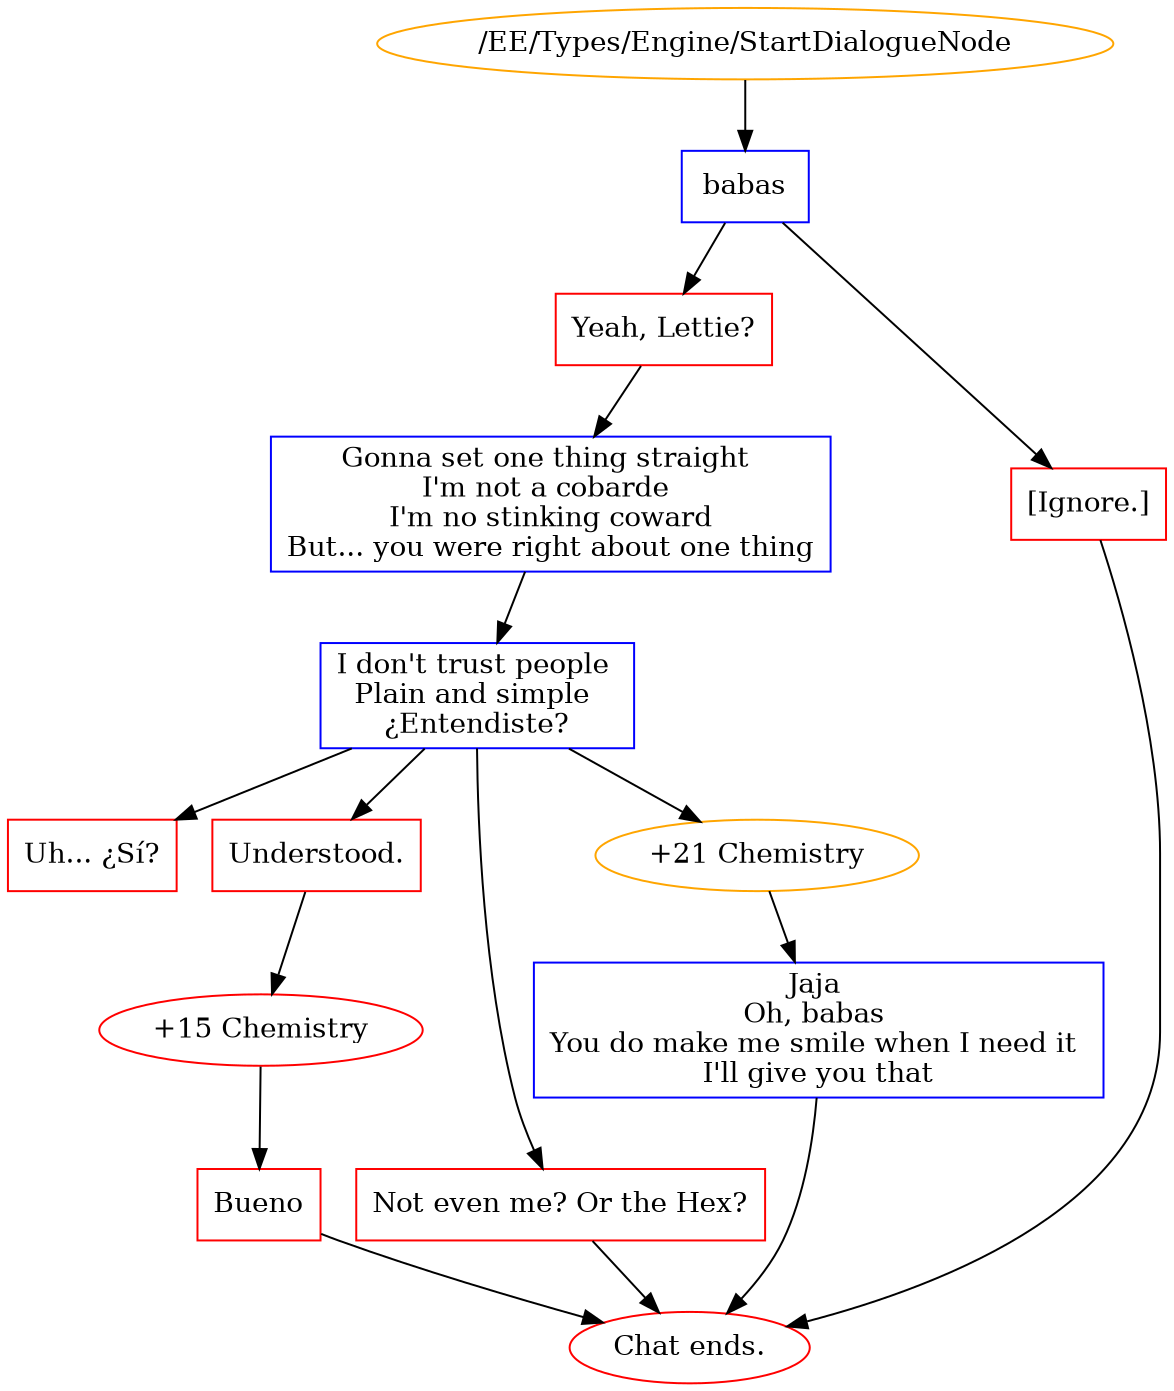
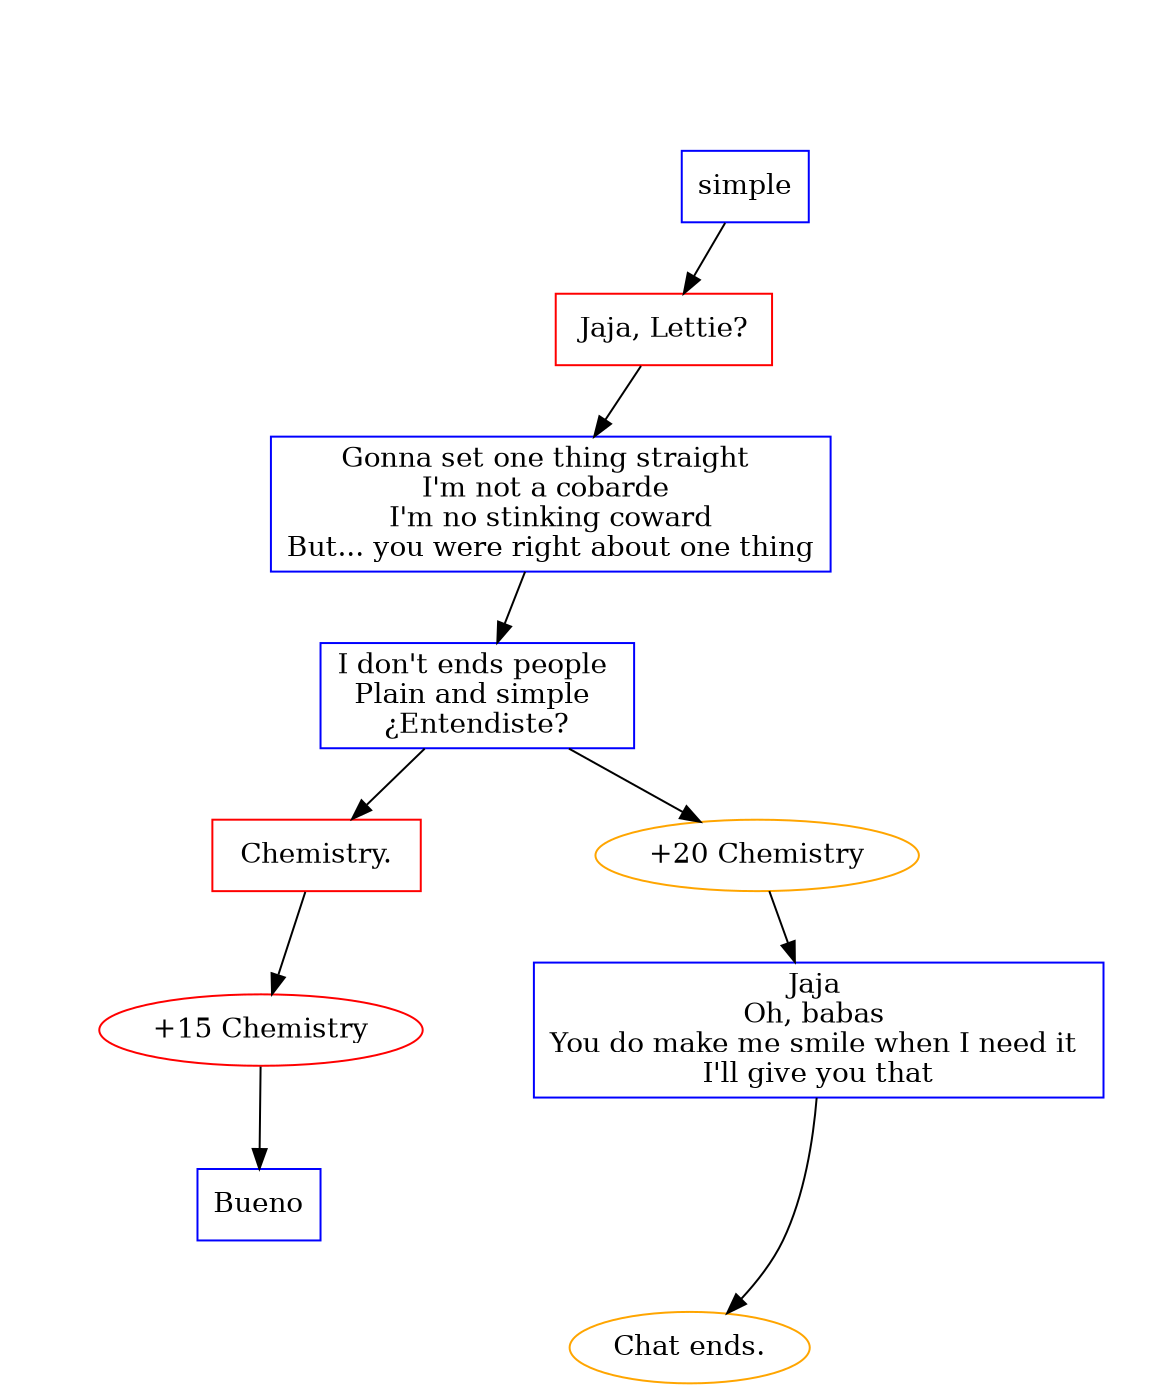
node "/EE/Types/Engine/StartDialogueNode": removed
node "babas": label "babas" -> "simple"
node "Yeah, Lettie?": label "Yeah, Lettie?" -> "Jaja, Lettie?"
node "[Ignore.]": removed
node "I don't trust people Plain and simple ¿Entendiste?": label "I don't trust people Plain and simple ¿Entendiste?" -> "I don't ends people Plain and simple ¿Entendiste?"
node "Uh... ¿Sí?": removed
node "Understood.": label "Understood." -> "Chemistry."
node "+21 Chemistry": label "+21 Chemistry" -> "+20 Chemistry"
node "Bueno": color red -> blue
node "Not even me? Or the Hex?": removed
edge "Bueno" -> "Chat ends.": removed
node "Chat ends.": color red -> orange
